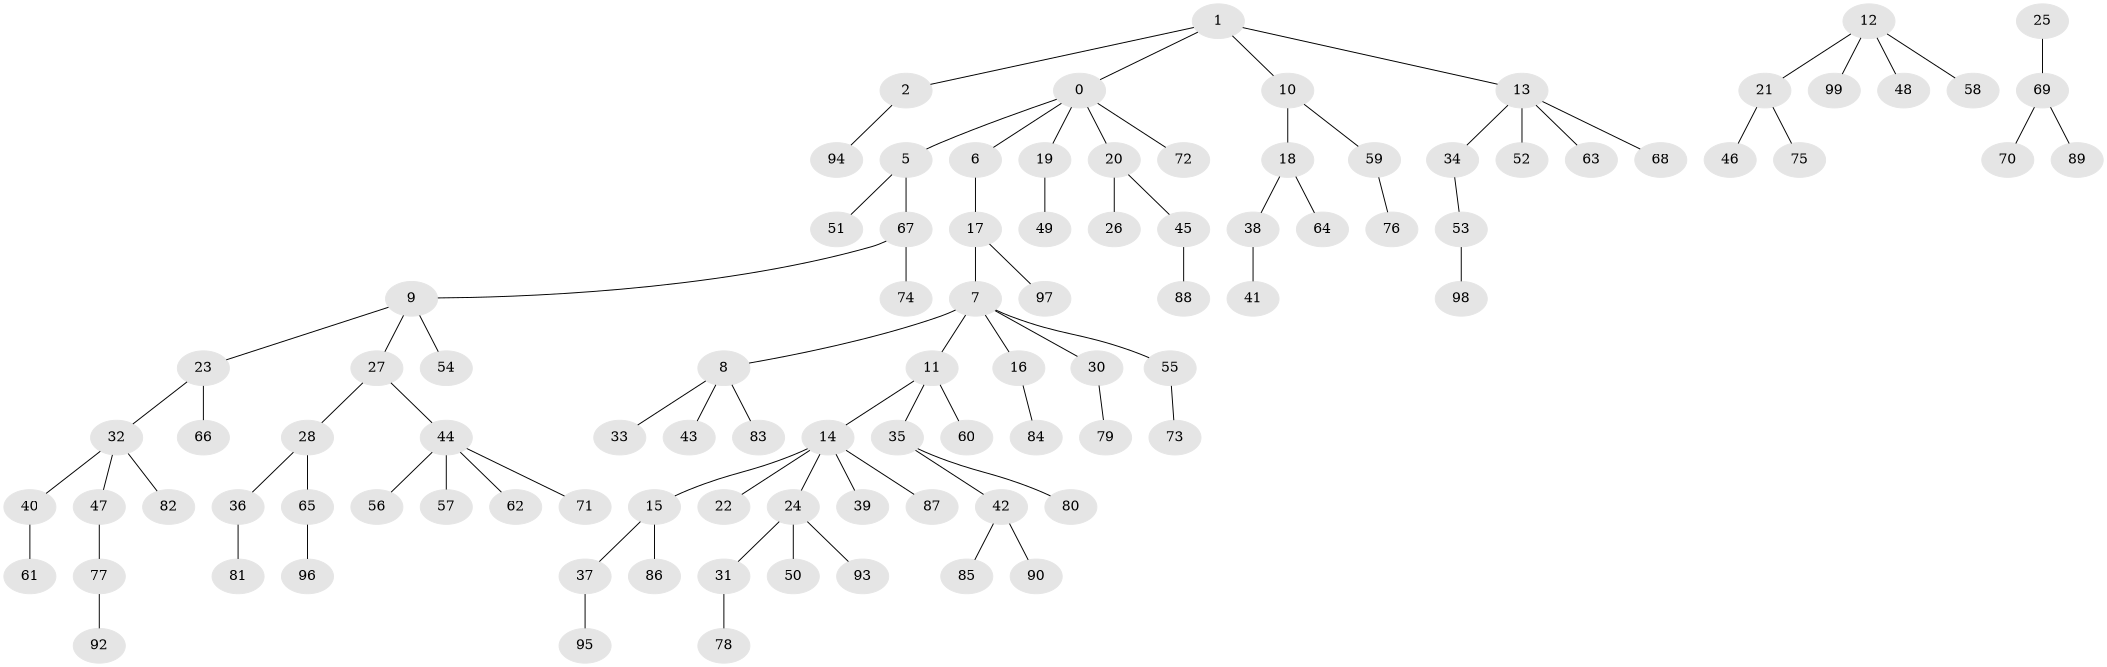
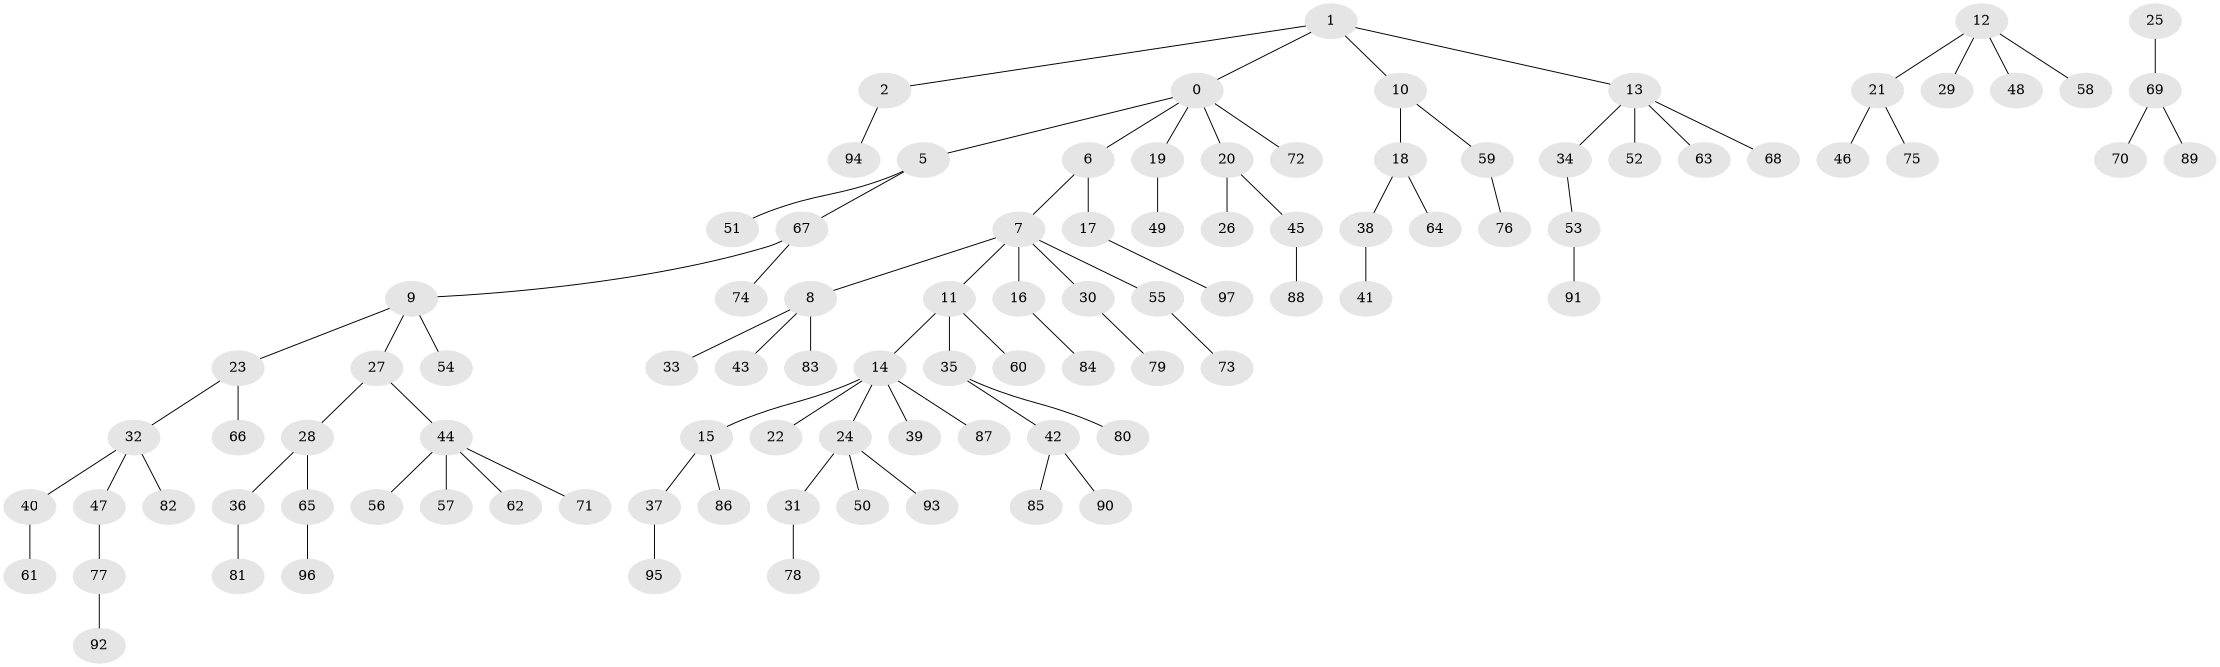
node "99": label "99" -> "29"
edge "17" -- "7": now "6" -- "7"
node "98": label "98" -> "91"
